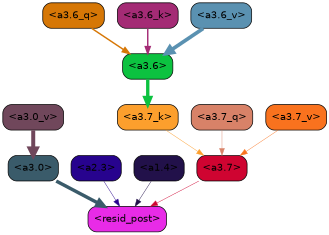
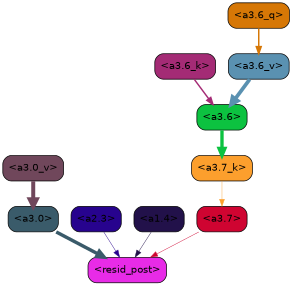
edge "<a3.6_q>" -> "<a3.6>": now "<a3.6_q>" -> "<a3.6_v>"
node "<a3.7_q>": removed
node "<a3.7_v>": removed
